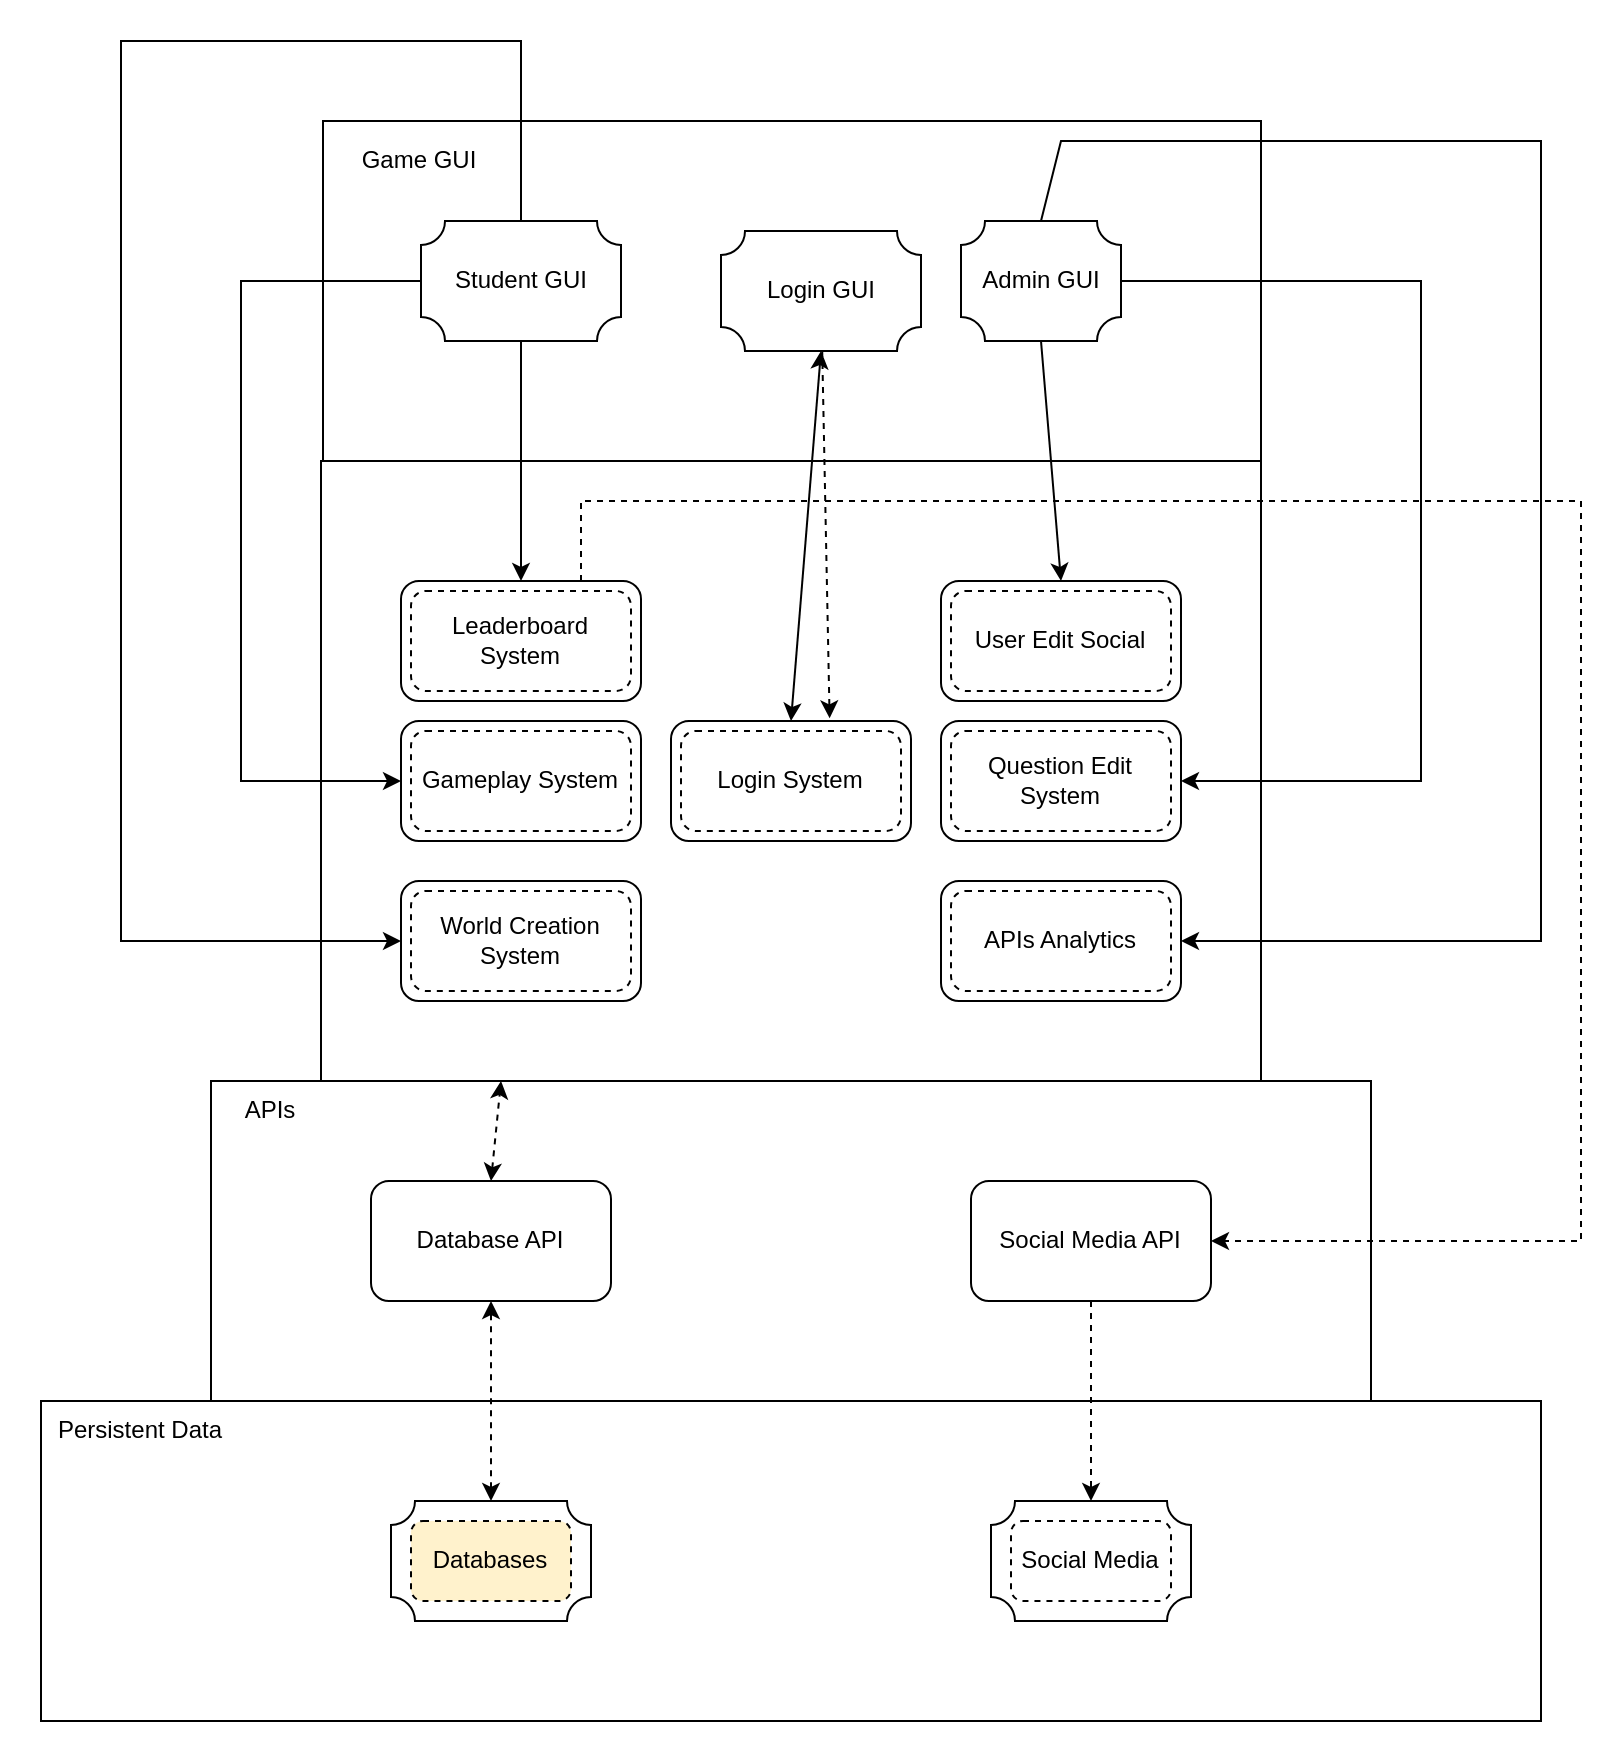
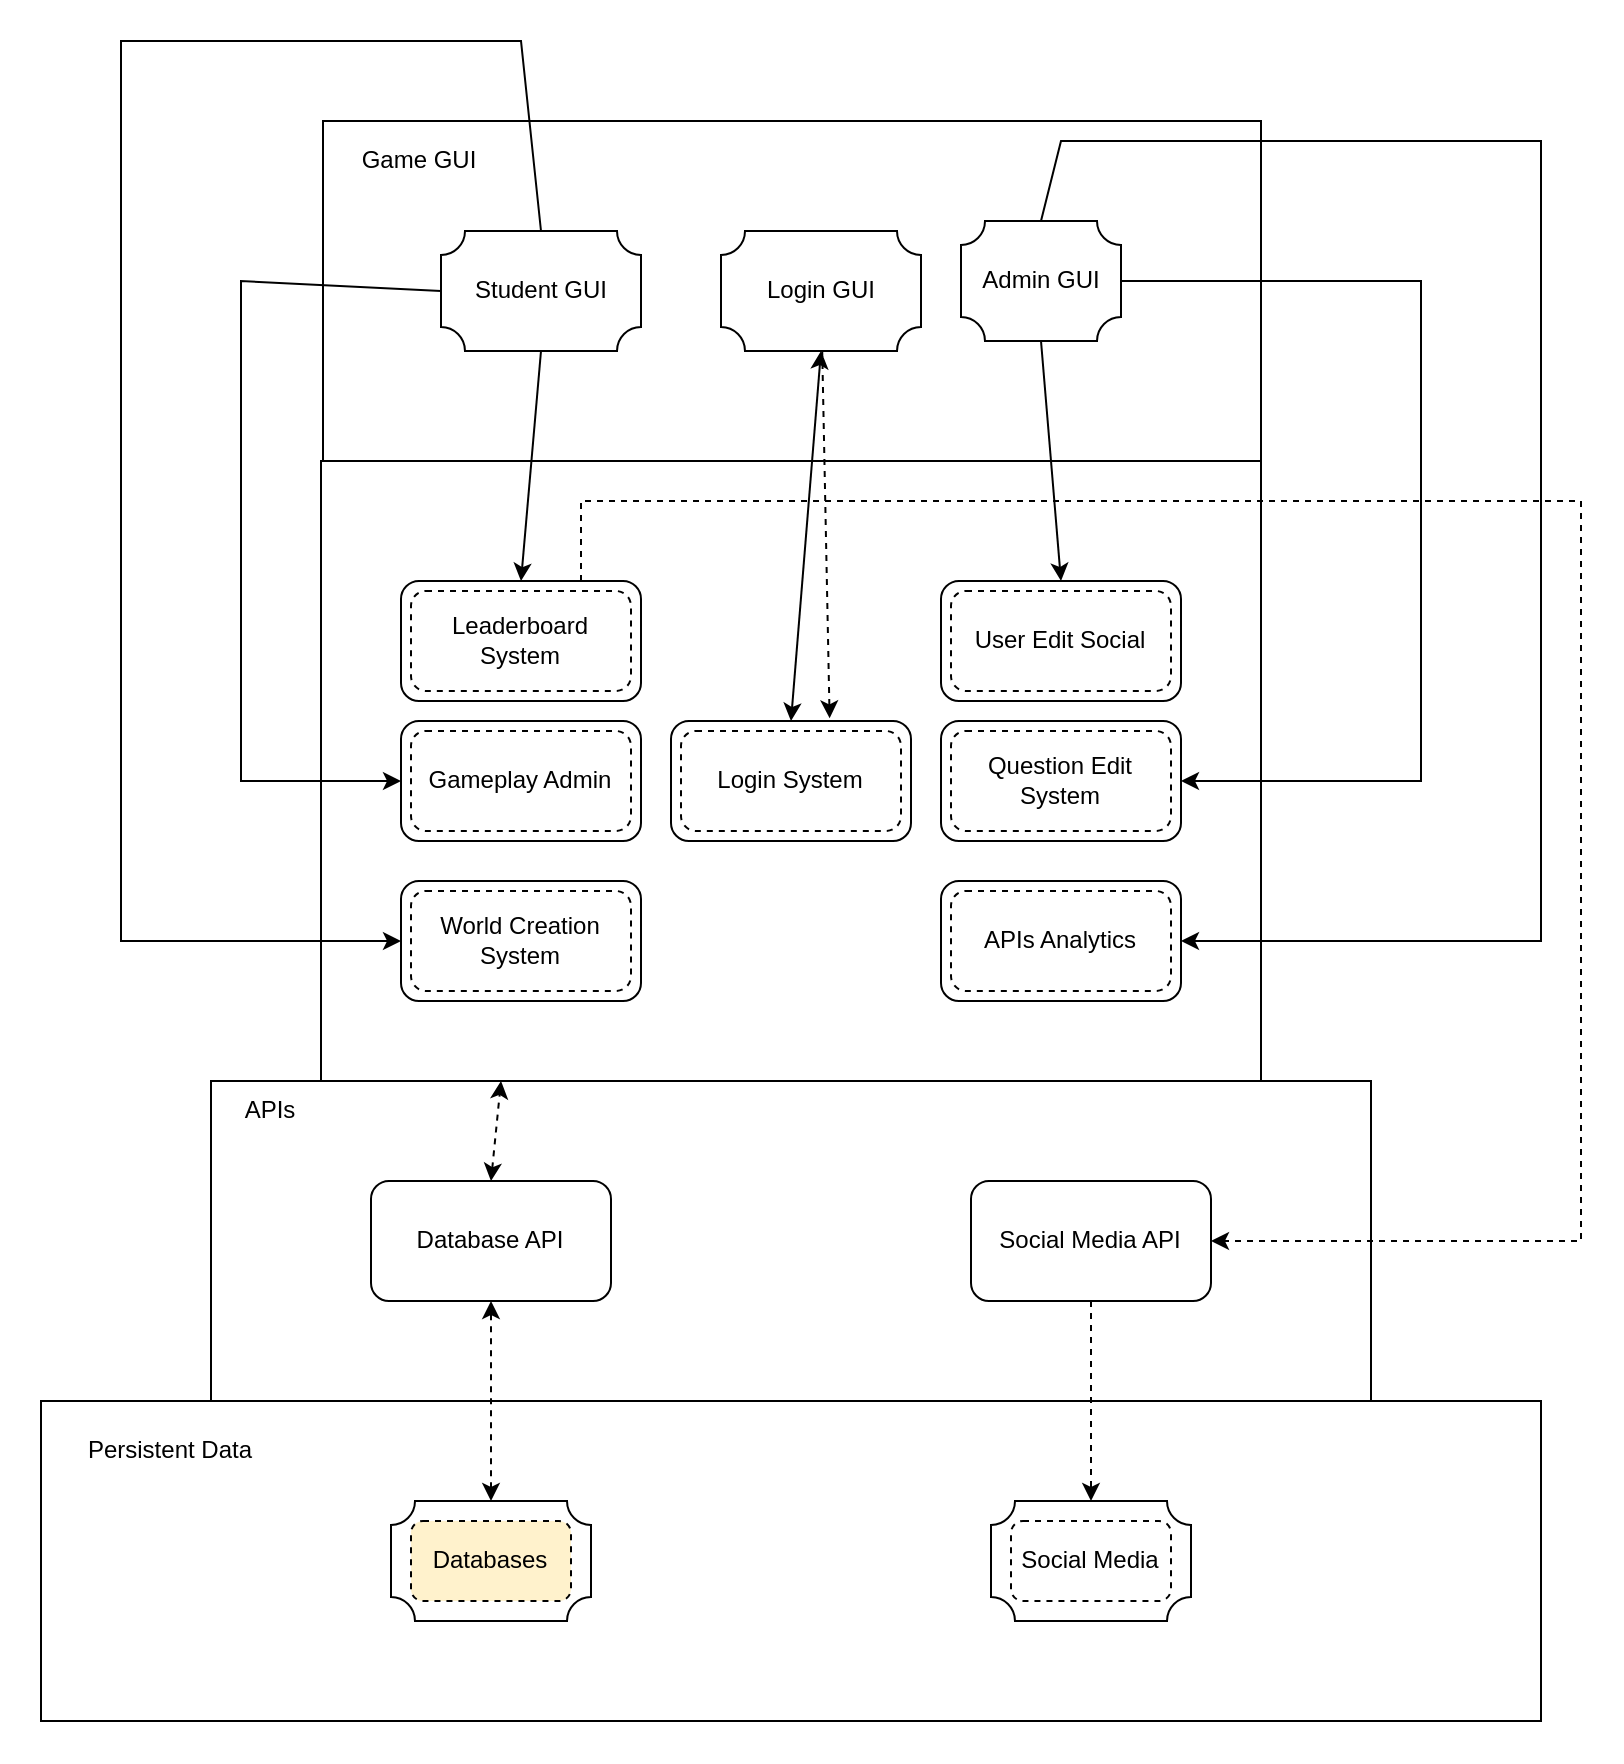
node "Student GUI": moved (521, 281) -> (541, 291)
node "Gameplay System": label "Gameplay System" -> "Gameplay Admin"
node "Persistent Data": moved (141, 1431) -> (171, 1451)
